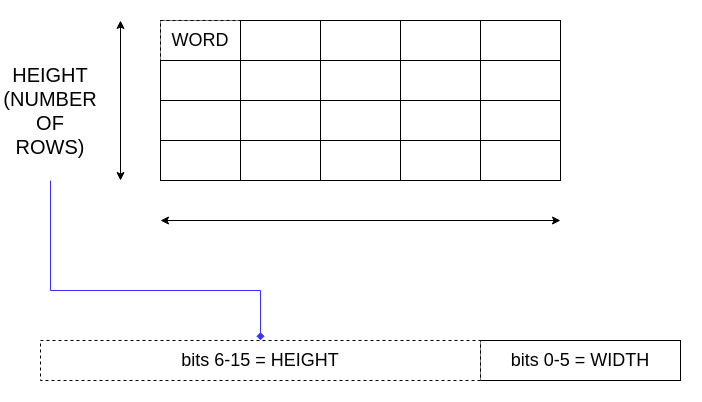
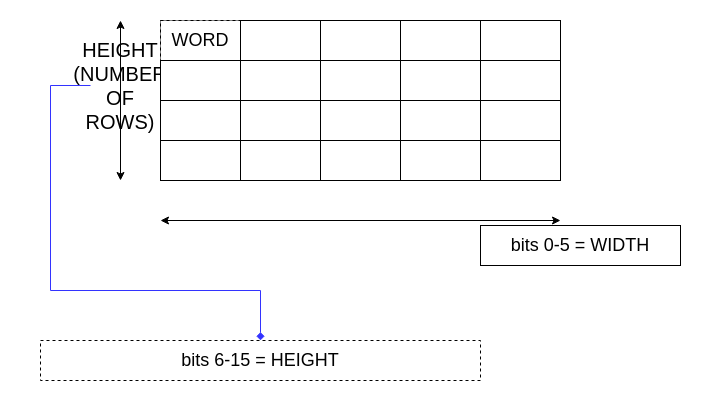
node "HEIGHT (NUMBER OF ROWS)": moved (51, 111) -> (121, 86)
node "bits 0-5 = WIDTH": moved (581, 361) -> (581, 246)
